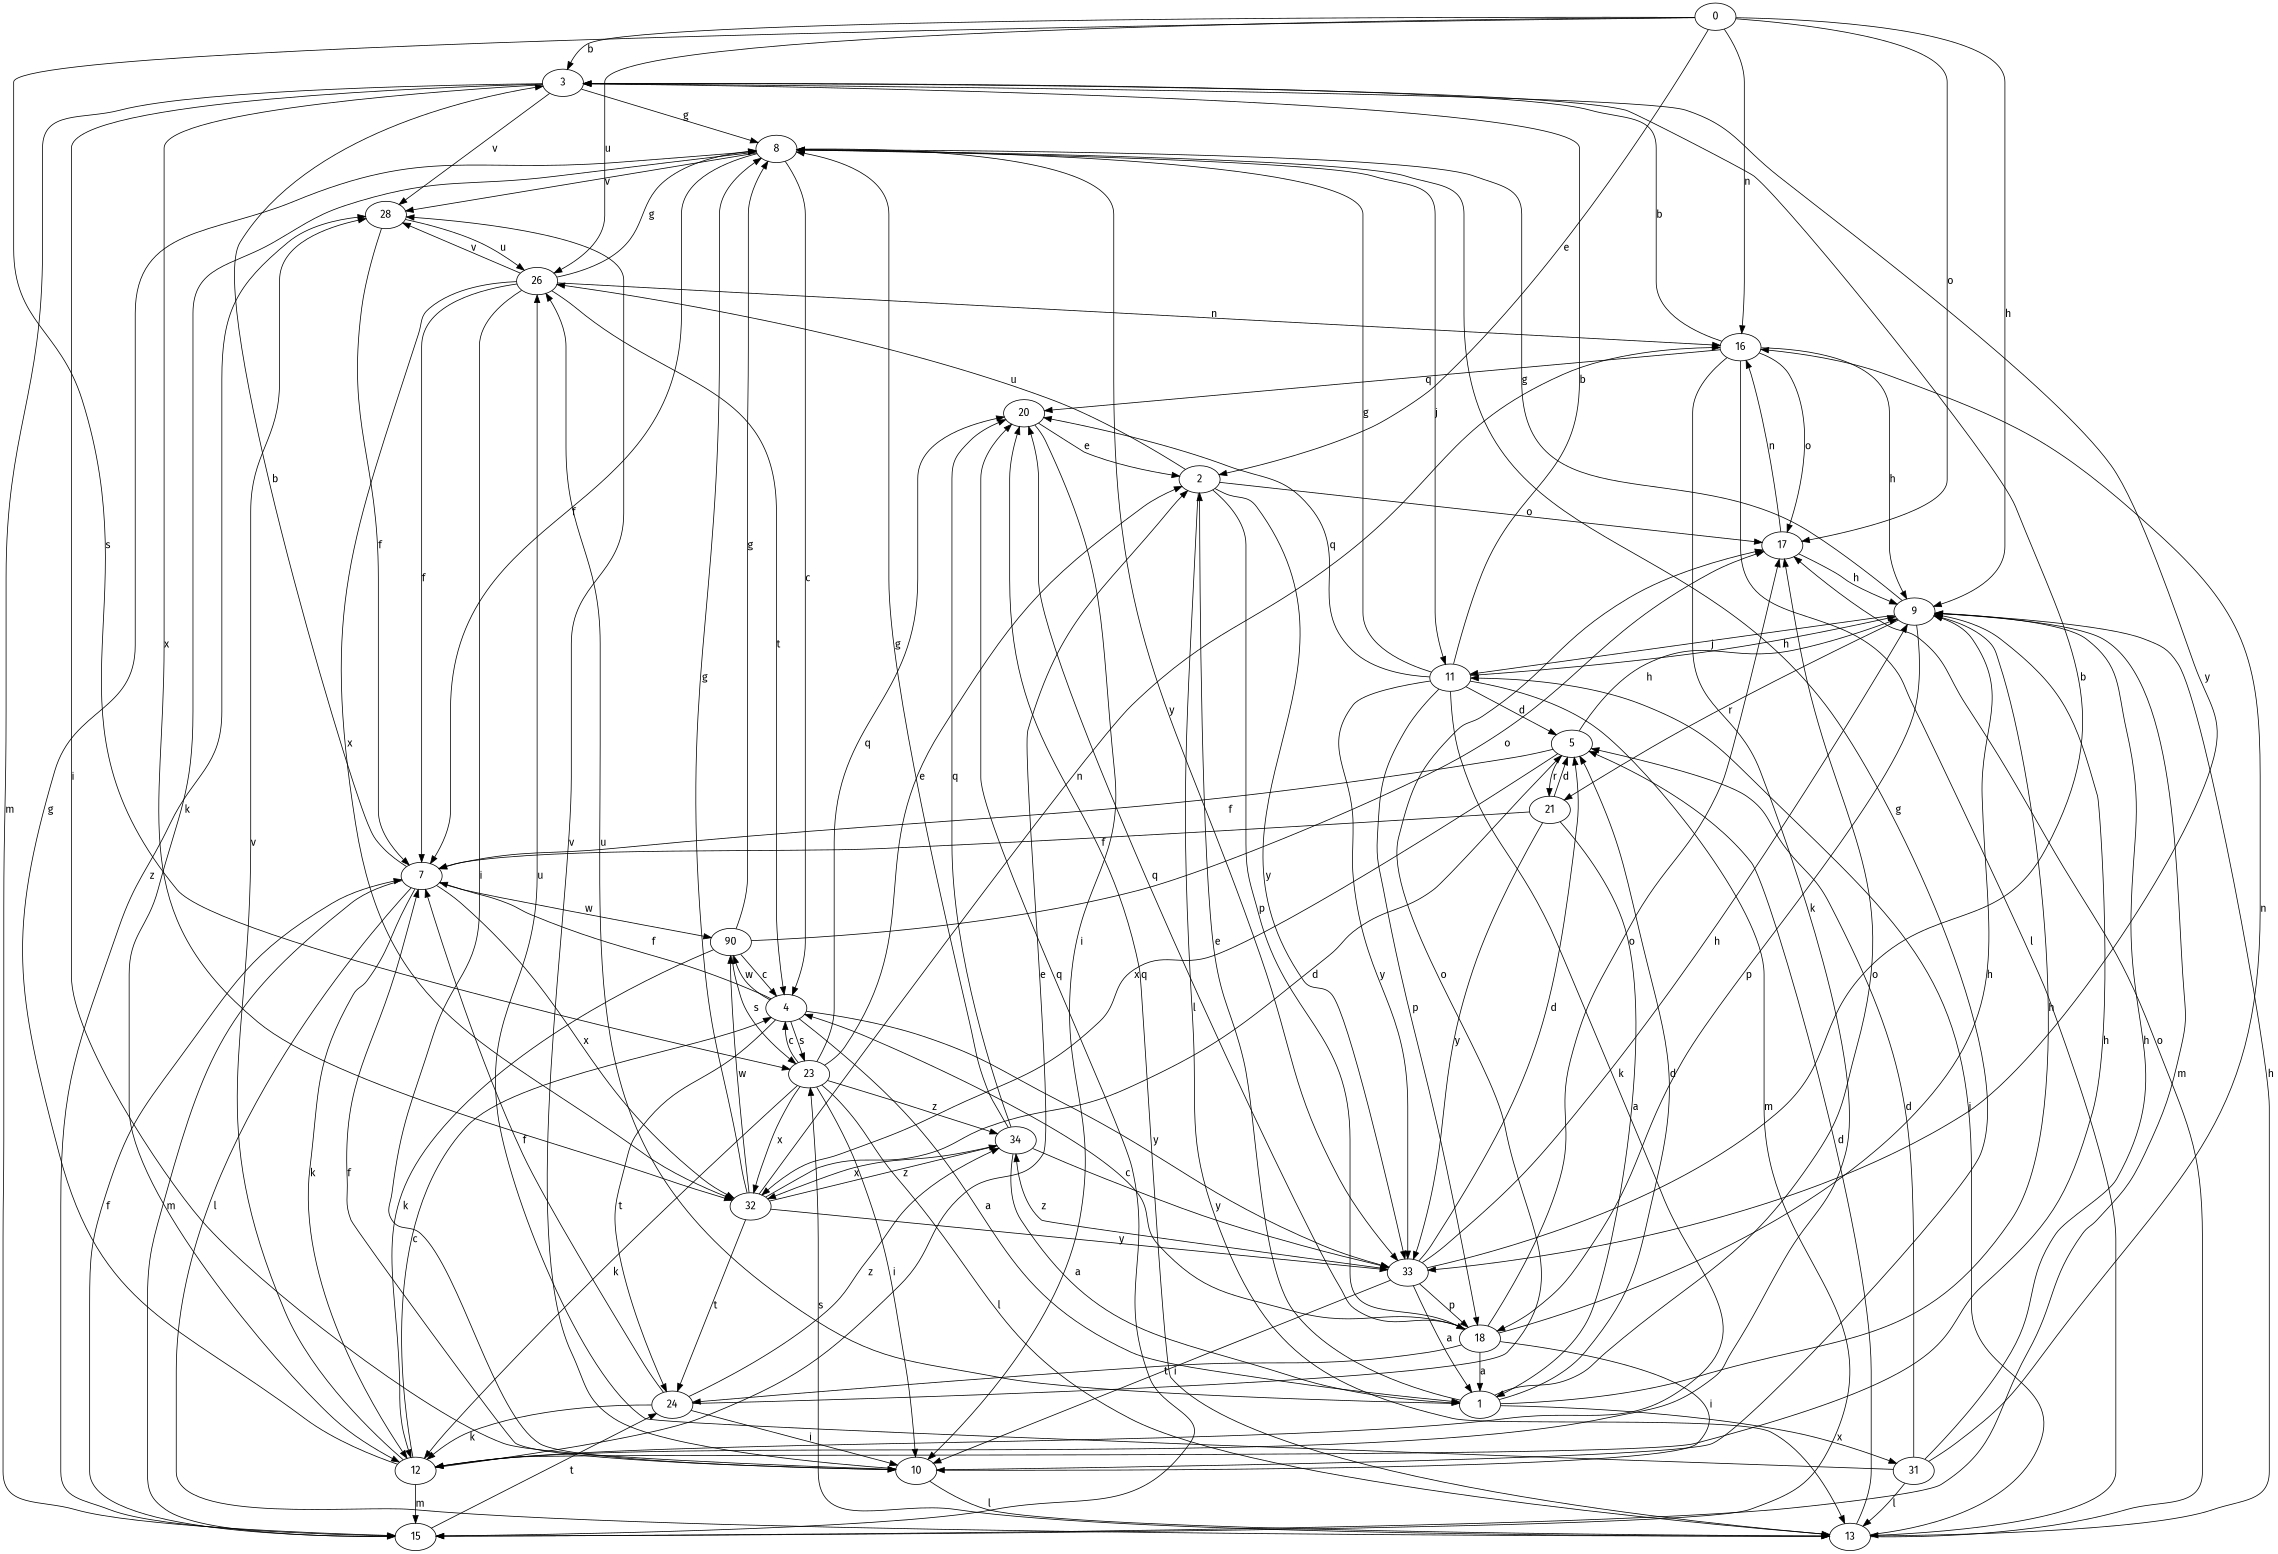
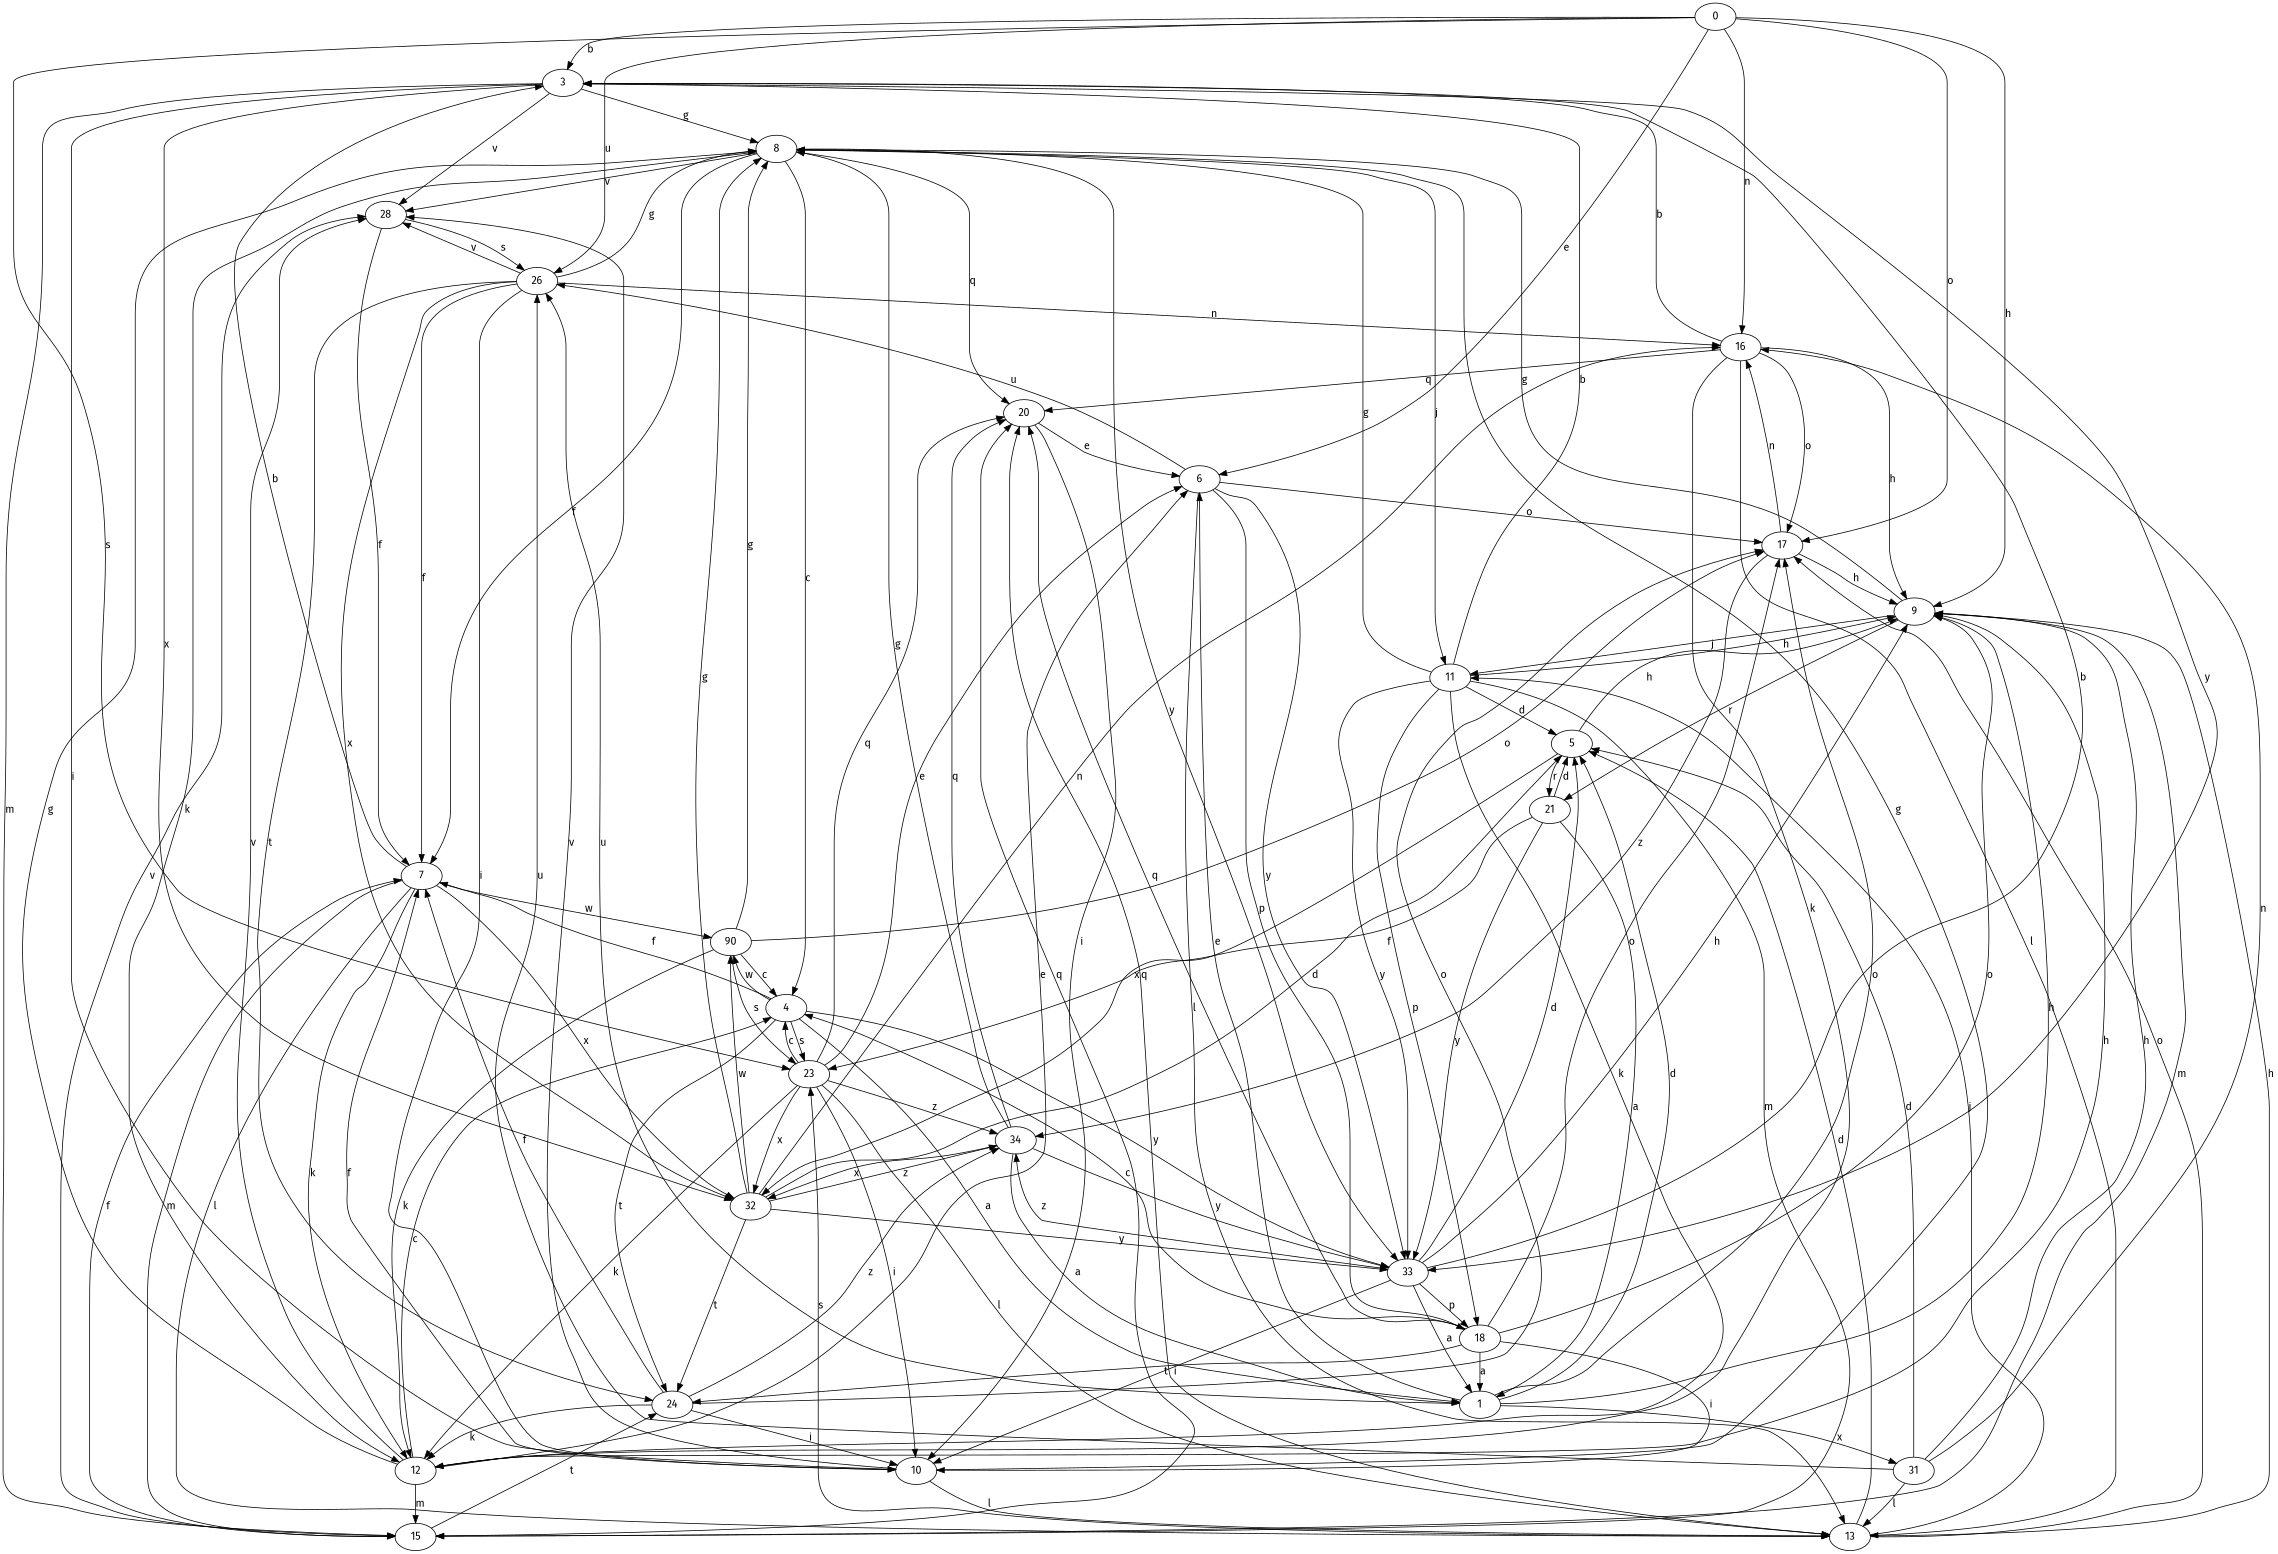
edge "28" -> "26": label "u" -> "s"
node "2": label "2" -> "6"
edge "11" -> "20": now "8" -> "20"
edge "26" -> "4": now "26" -> "24"
edge "5" -> "7": removed, label "f"
edge "21" -> "7": now "21" -> "23"
edge "15" -> "28": label "z" -> "v"
edge "17" -> "34": added, label "z"
edge "18" -> "9": label "h" -> "o"
edge "9" -> "18": removed, label "p"
